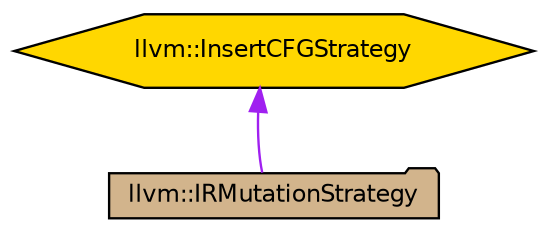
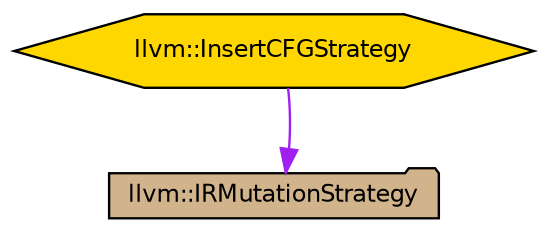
edge "llvm::IRMutationStrategy" -> "llvm::InsertCFGStrategy": reversed
